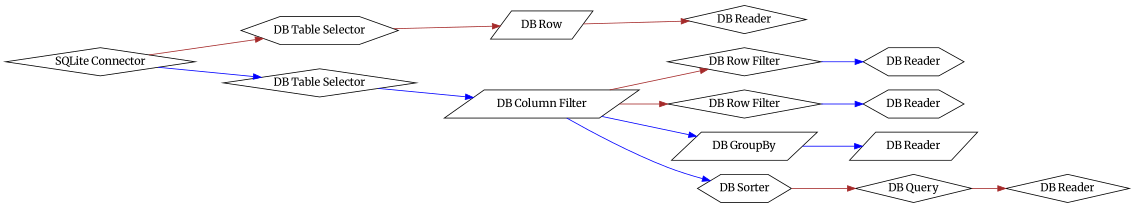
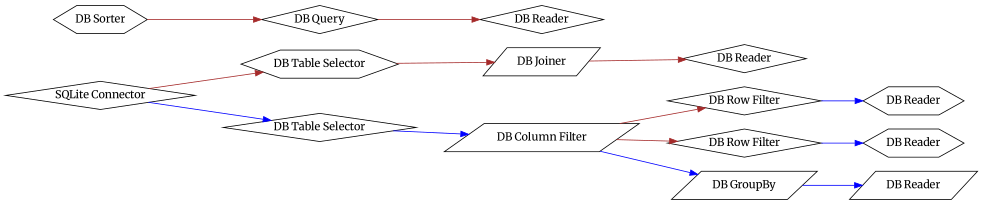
node "DB Row": label "DB Row" -> "DB Joiner"
edge "DB Column Filter" -> "DB Sorter": removed
